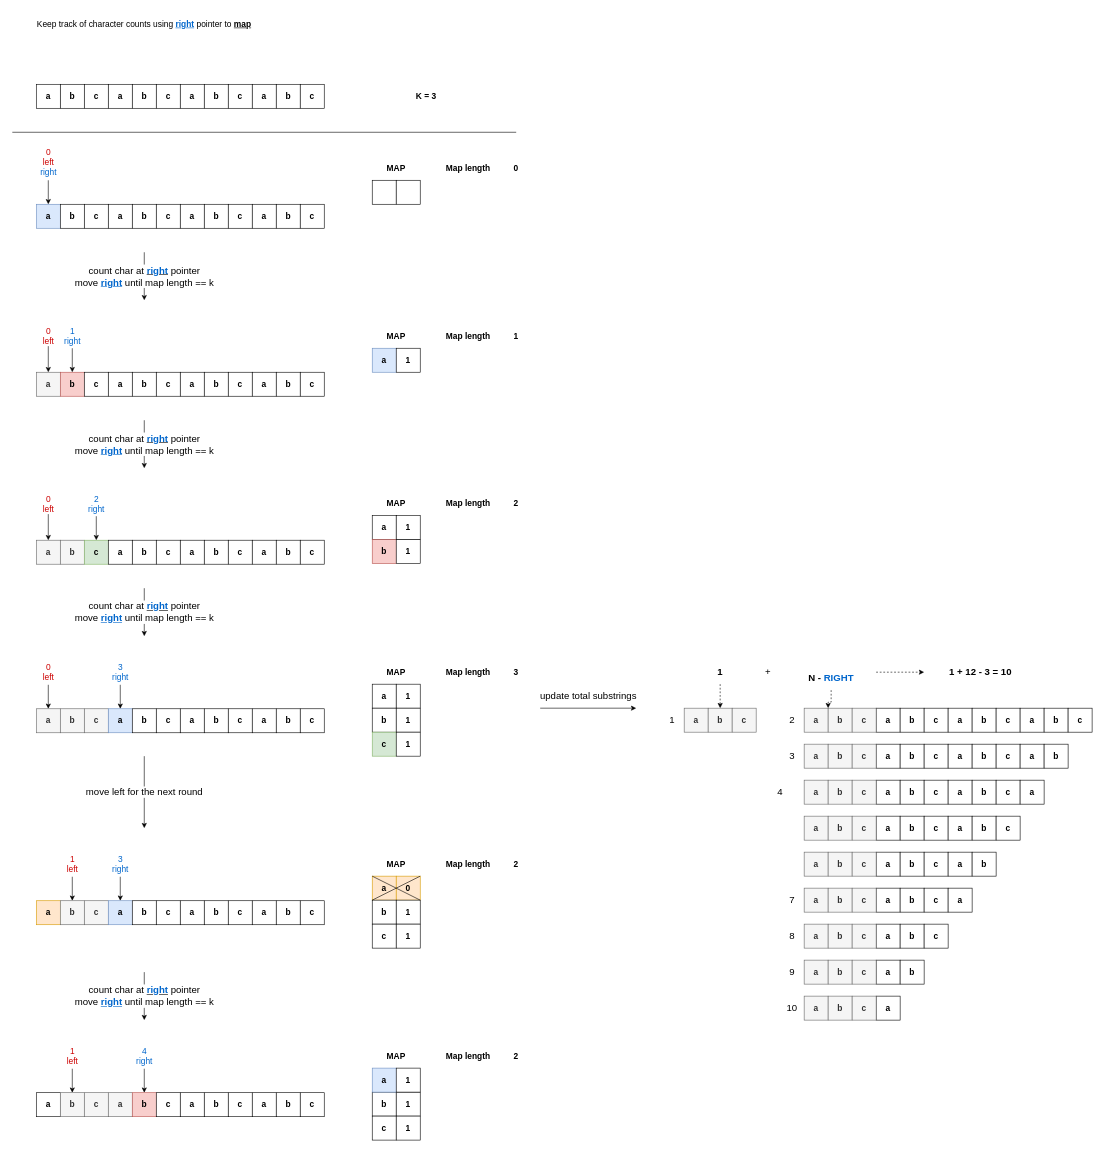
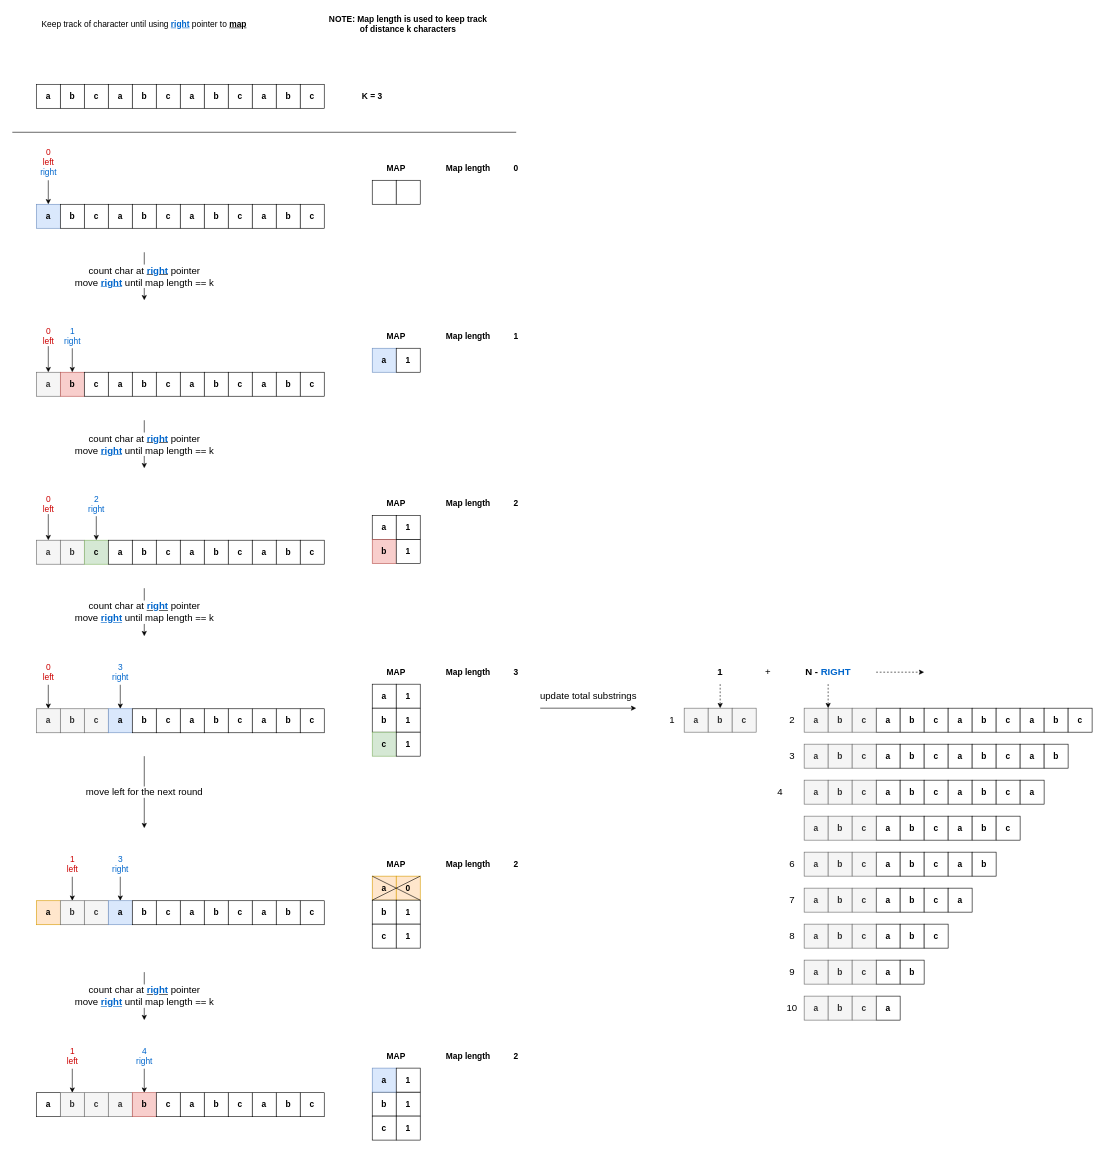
node "Keep track of character counts using right pointer to map": label "Keep track of character counts using right pointer to map" -> "Keep track of character until using right pointer to map"
node "NOTE: Map length is used to keep track of distance k characters": added
node "K = 3": moved (426, 96) -> (372, 96)
node "1 + 12 - 3 = 10": removed
node "N - RIGHT": moved (831, 678) -> (828, 672)
node "6": added
